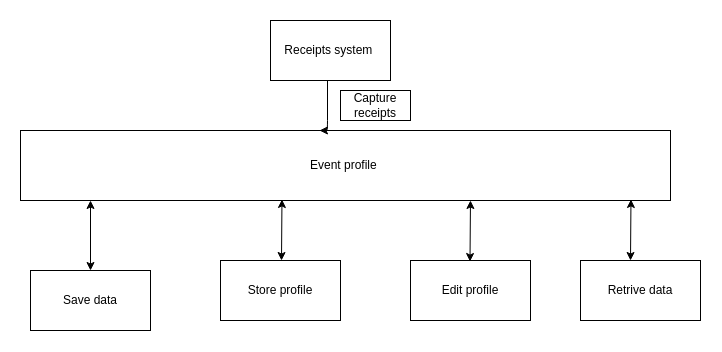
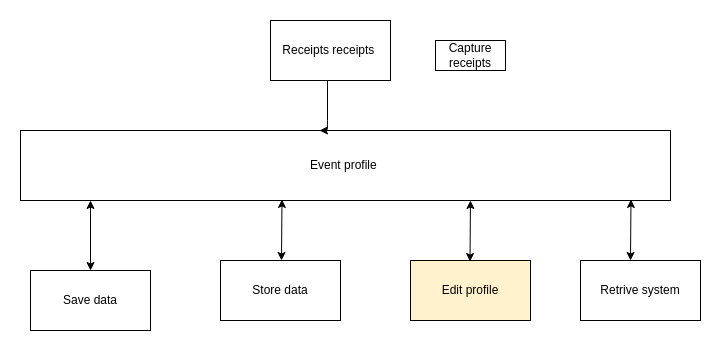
node "Receipts system": label "Receipts system" -> "Receipts receipts"
node "Capture receipts": moved (376, 106) -> (471, 56)
node "Store profile": label "Store profile" -> "Store data"
node "Edit profile": fillcolor #ffffff -> #fff2cc
node "Retrive data": label "Retrive data" -> "Retrive system"
